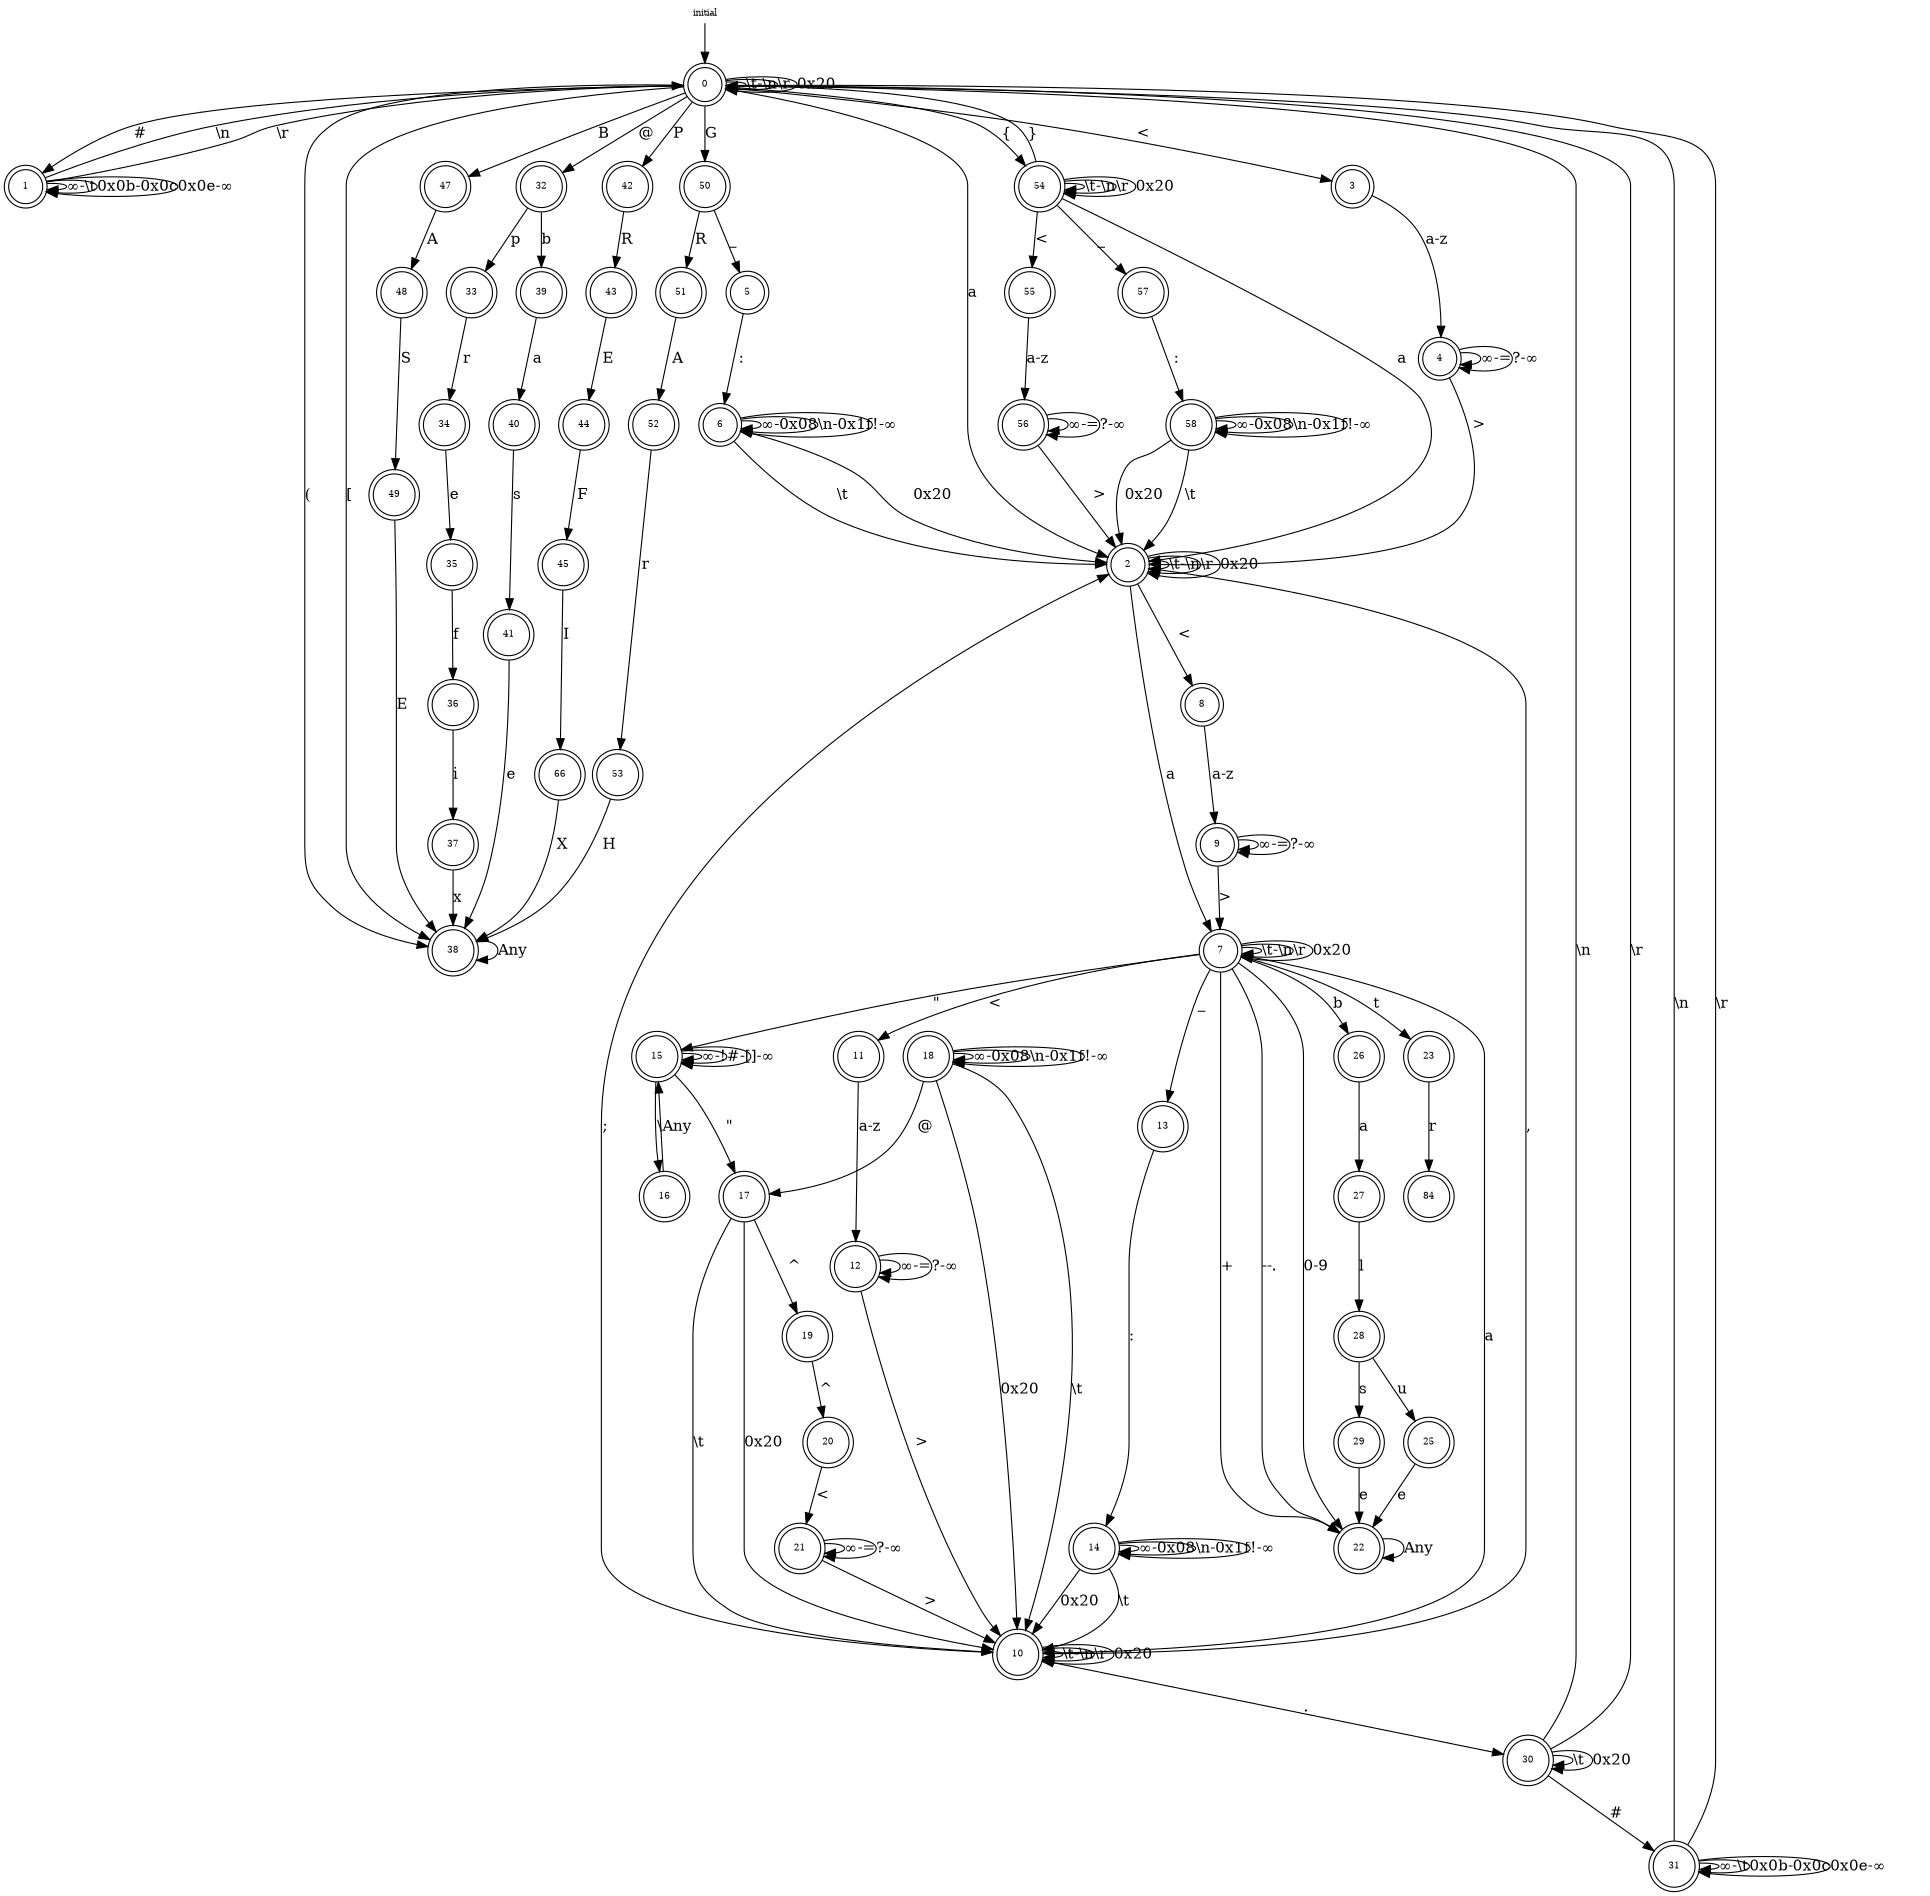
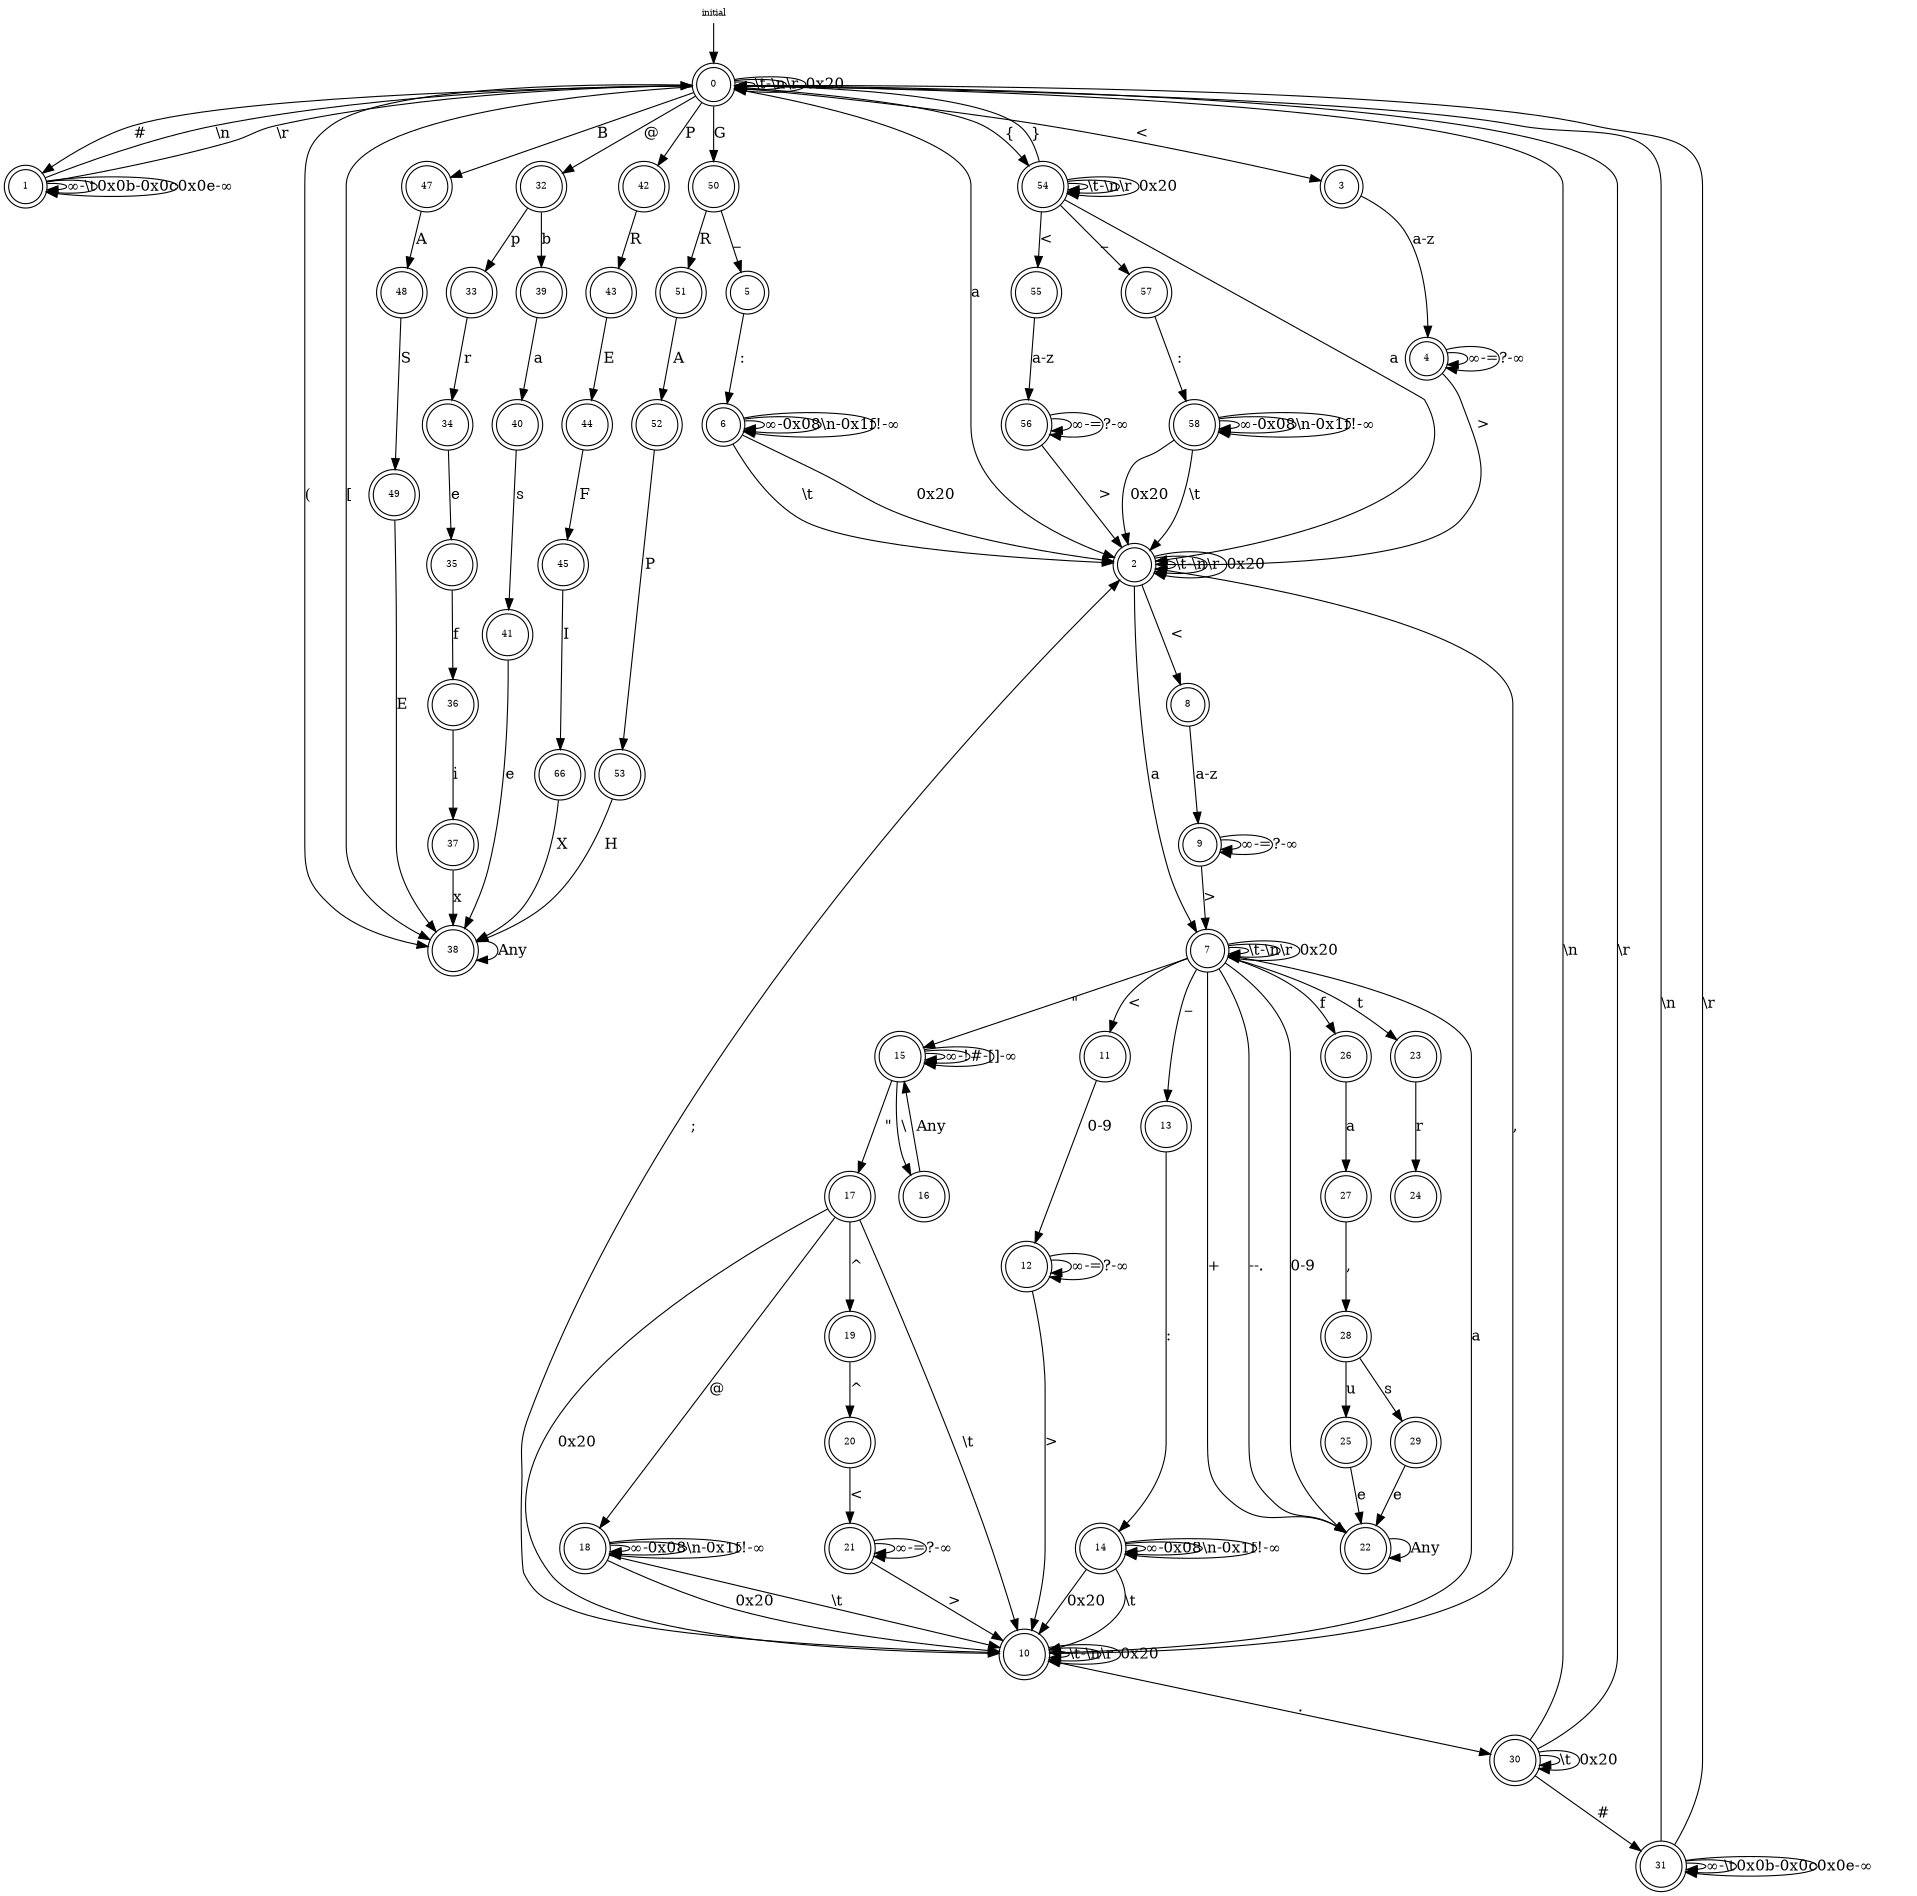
edge "52" -> "53": label "r" -> "P"
edge "7" -> "26": label "b" -> "f"
edge "11" -> "12": label "a-z" -> "0-9"
edge "18" -> "17": reversed
node "84": label "84" -> "24"
edge "27" -> "28": label "l" -> ","
